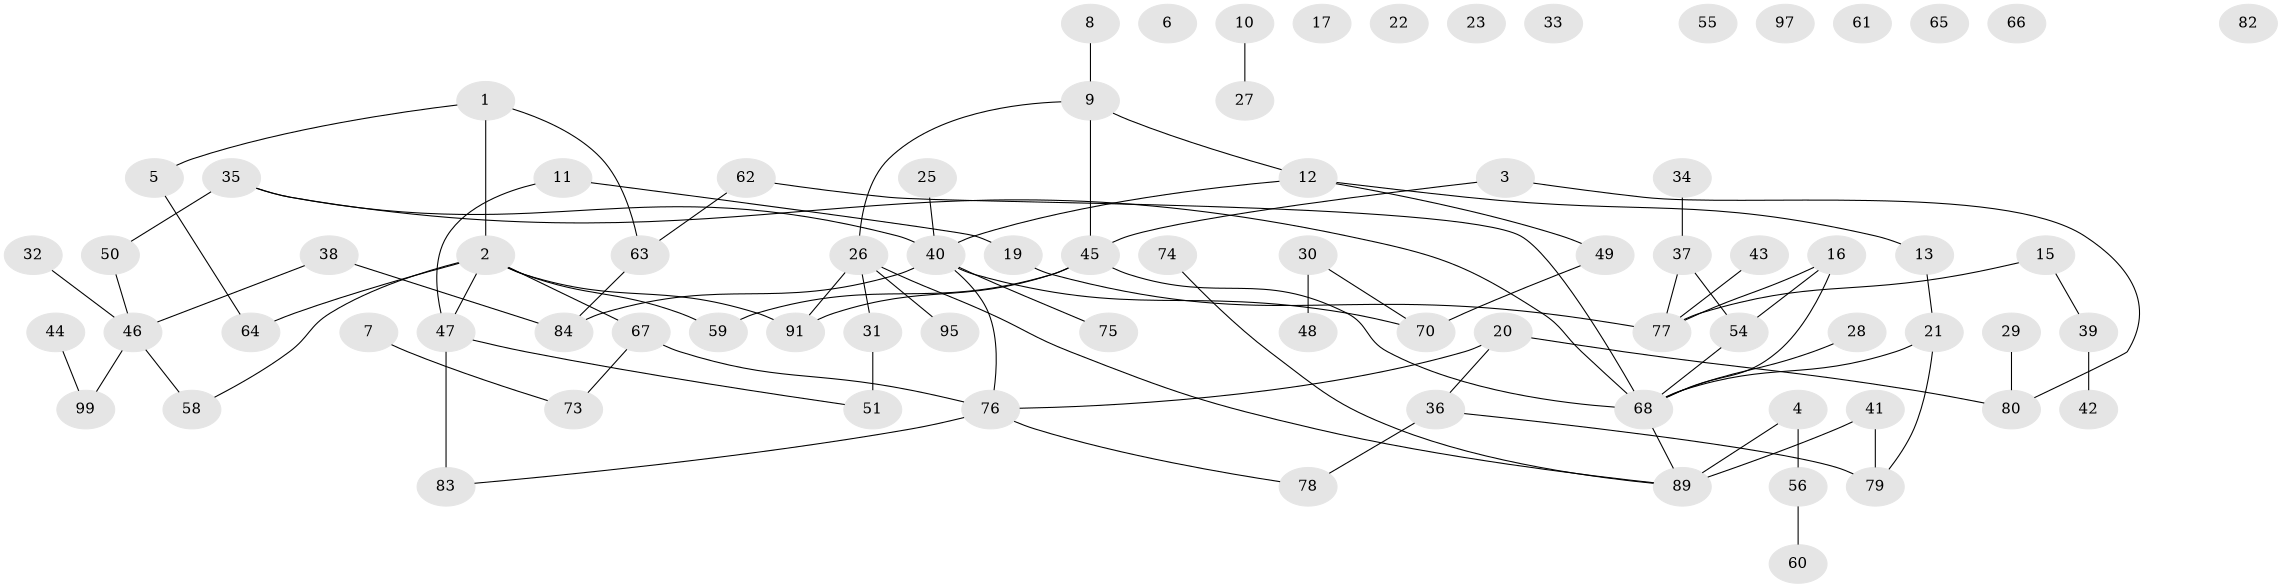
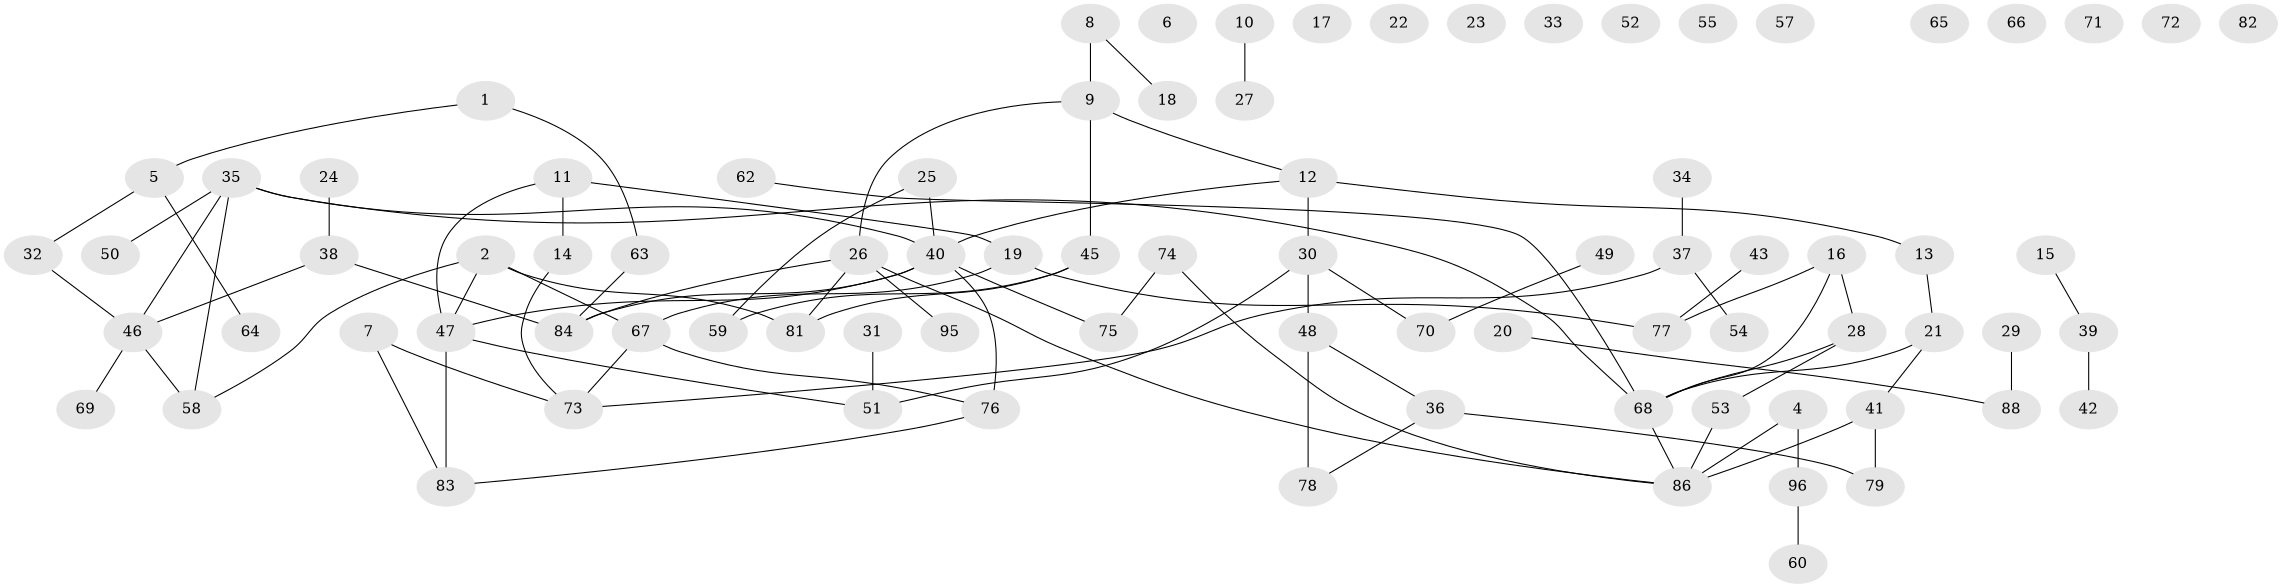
node "52": added
node "97": label "97" -> "57"
node "61": removed
node "71": added
node "72": added
node "18": added
node "24": added
edge "1" -- "2": removed
node "3": removed
edge "12" -- "49": now "12" -- "30"
edge "5" -- "32": added
edge "62" -- "63": removed
node "14": added
edge "74" -- "75": added
edge "15" -- "77": removed
edge "50" -- "46": now "35" -- "46"
edge "35" -- "58": added
edge "2" -- "59": now "25" -- "59"
edge "19" -- "67": added
edge "26" -- "31": now "26" -- "84"
edge "37" -- "77": now "37" -- "73"
edge "2" -- "64": removed
edge "40" -- "70": now "40" -- "47"
edge "16" -- "54": now "16" -- "28"
edge "45" -- "68": removed
node "44": removed
node "91": label "91" -> "81"
edge "30" -- "51": added
edge "20" -- "36": now "48" -- "36"
edge "54" -- "68": removed
edge "20" -- "76": removed
edge "7" -- "83": added
node "99": label "99" -> "69"
node "53": added
node "80": label "80" -> "88"
edge "21" -- "79": now "21" -- "41"
edge "76" -- "78": now "48" -- "78"
node "89": label "89" -> "86"
node "56": label "56" -> "96"
